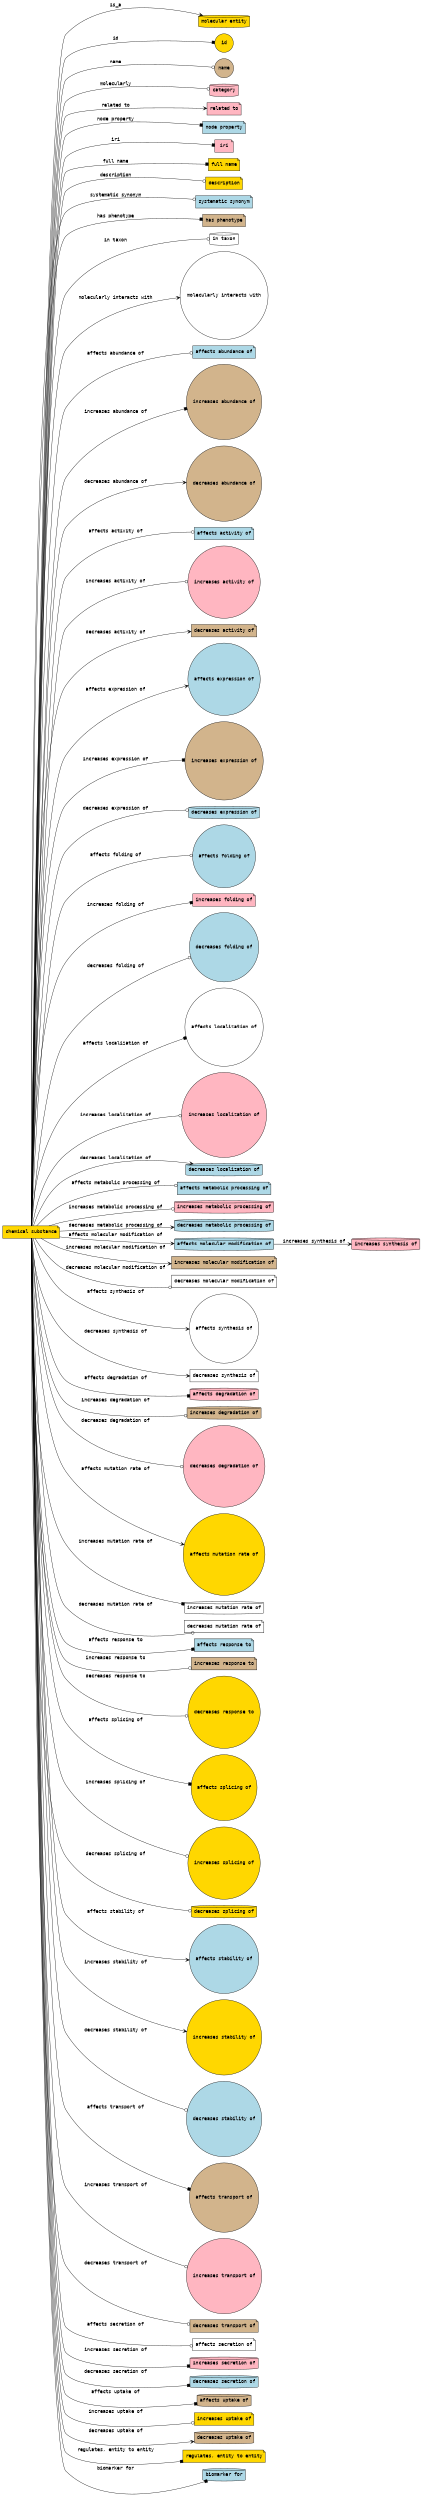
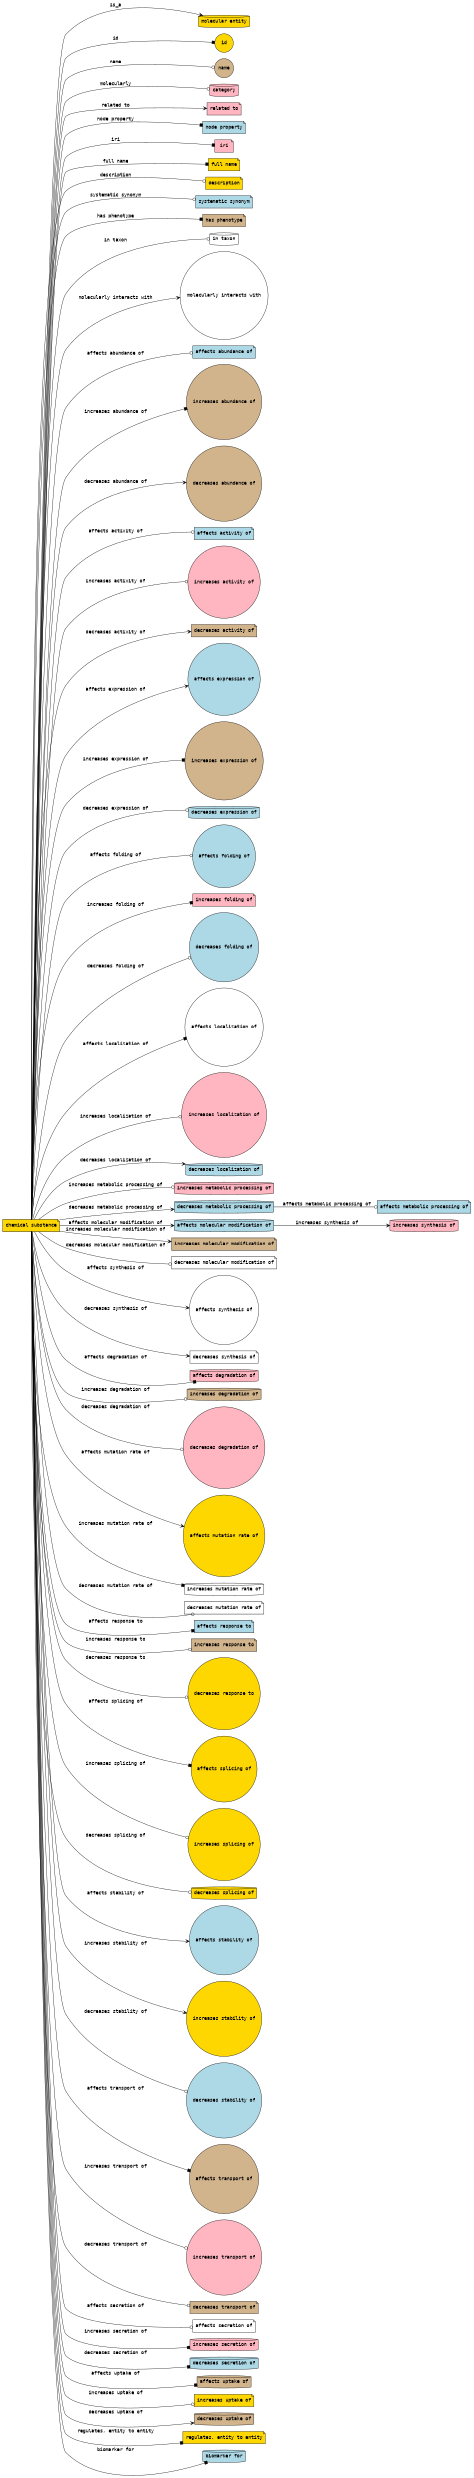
edge "chemical substance" -> "affects metabolic processing of": now "decreases metabolic processing of" -> "affects metabolic processing of"
